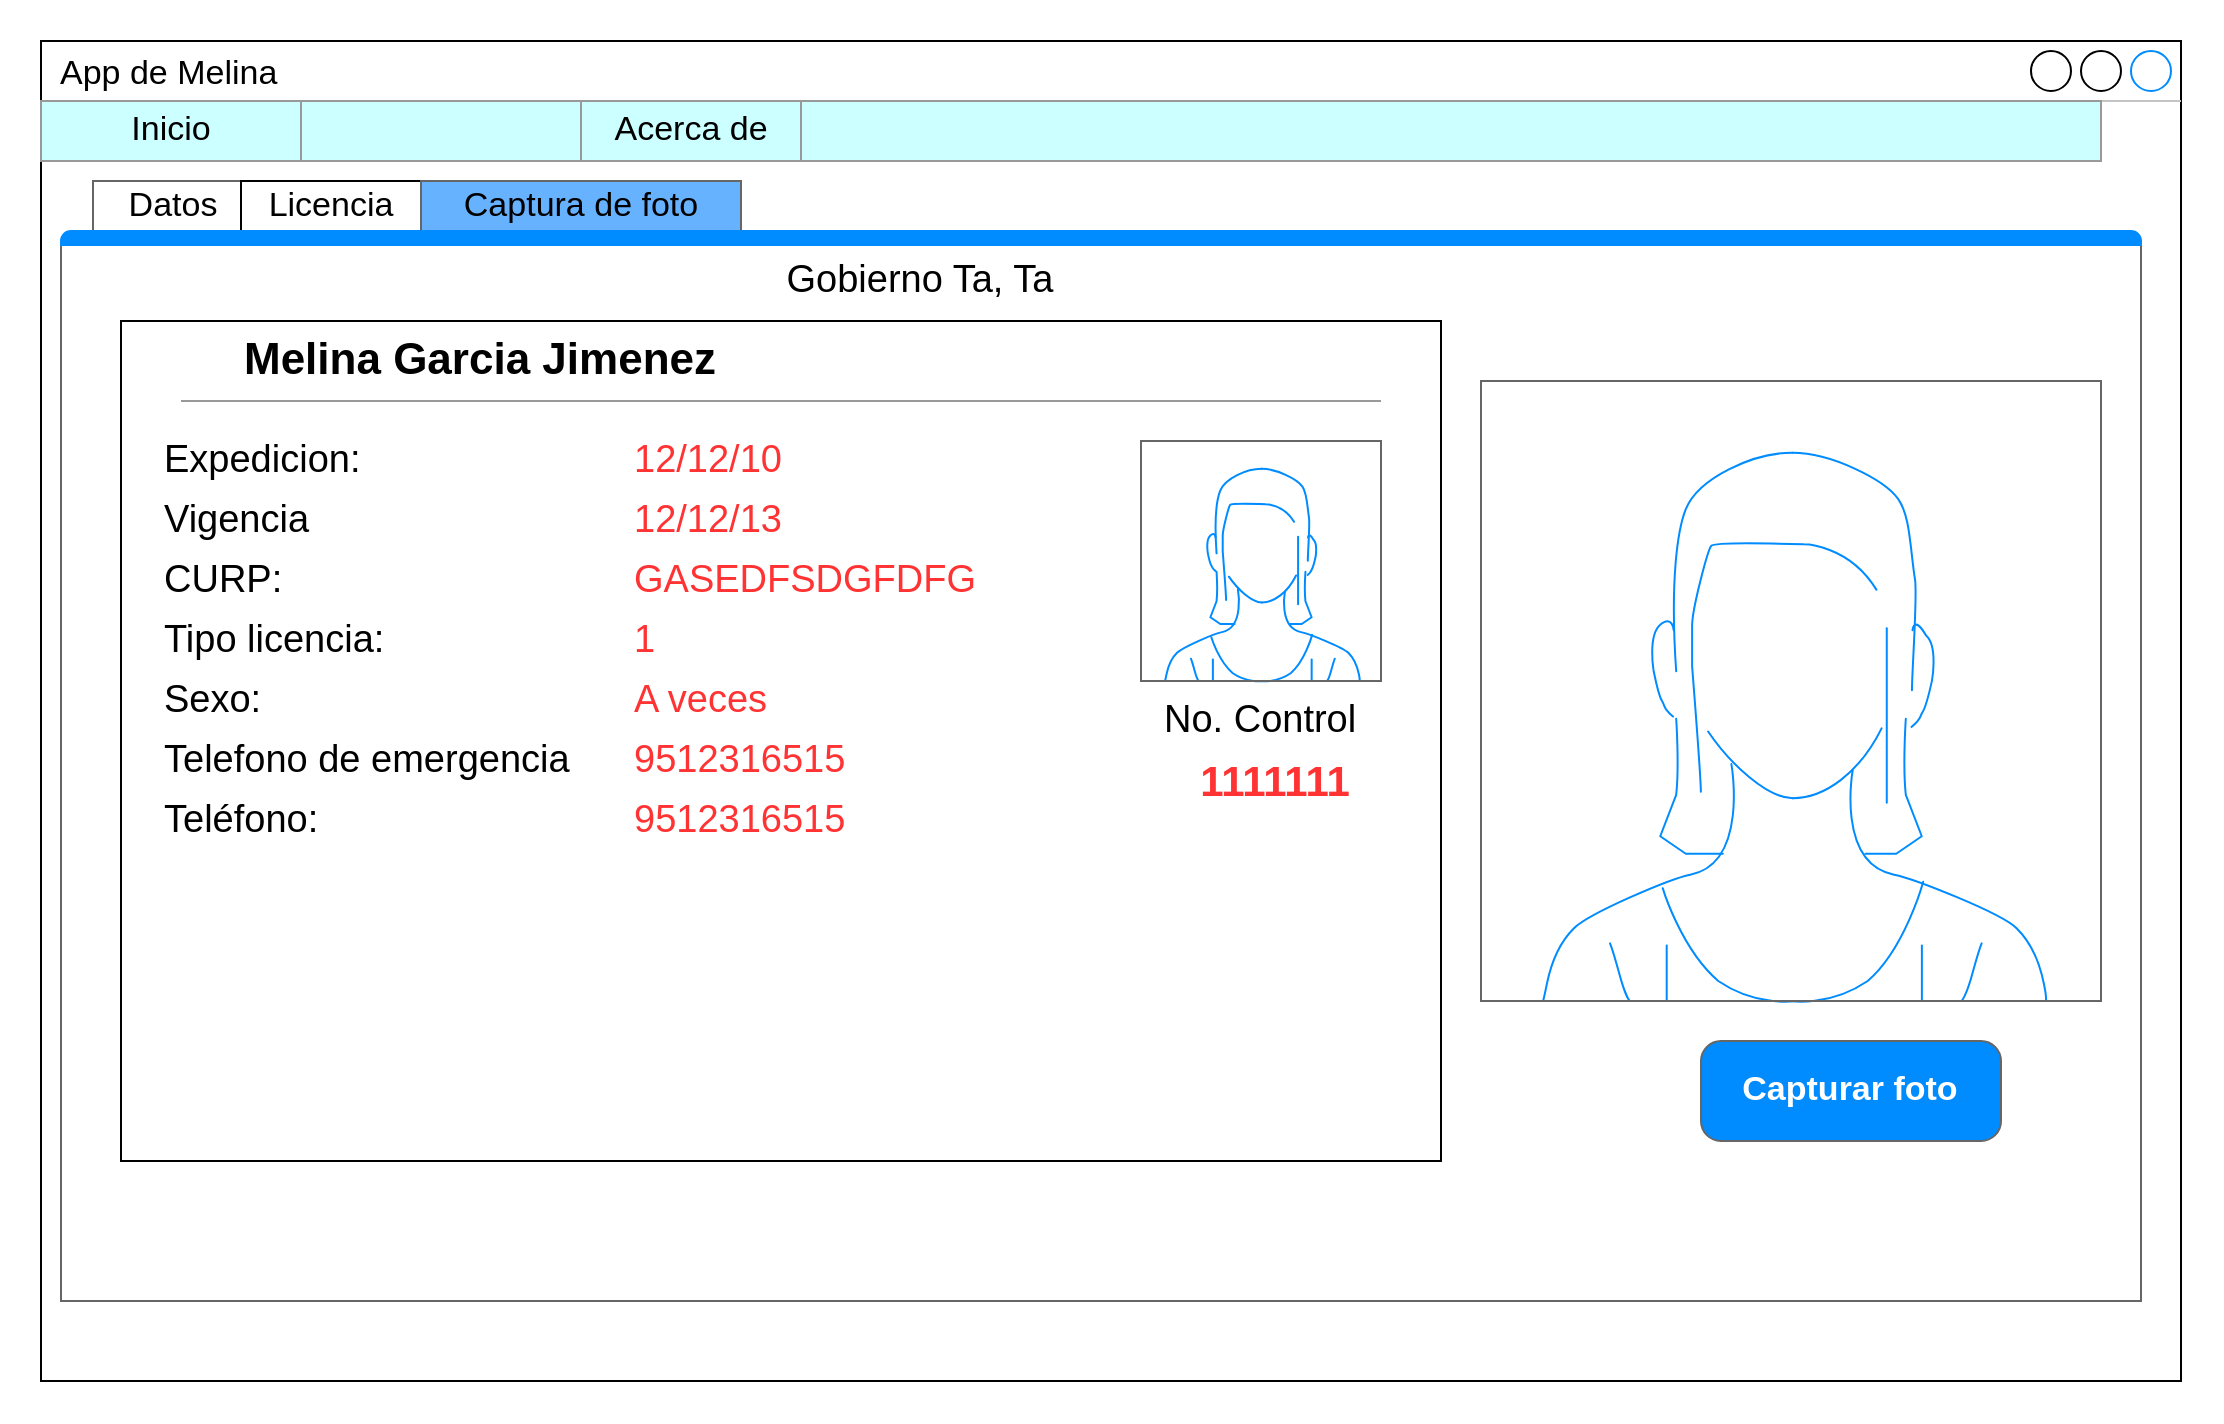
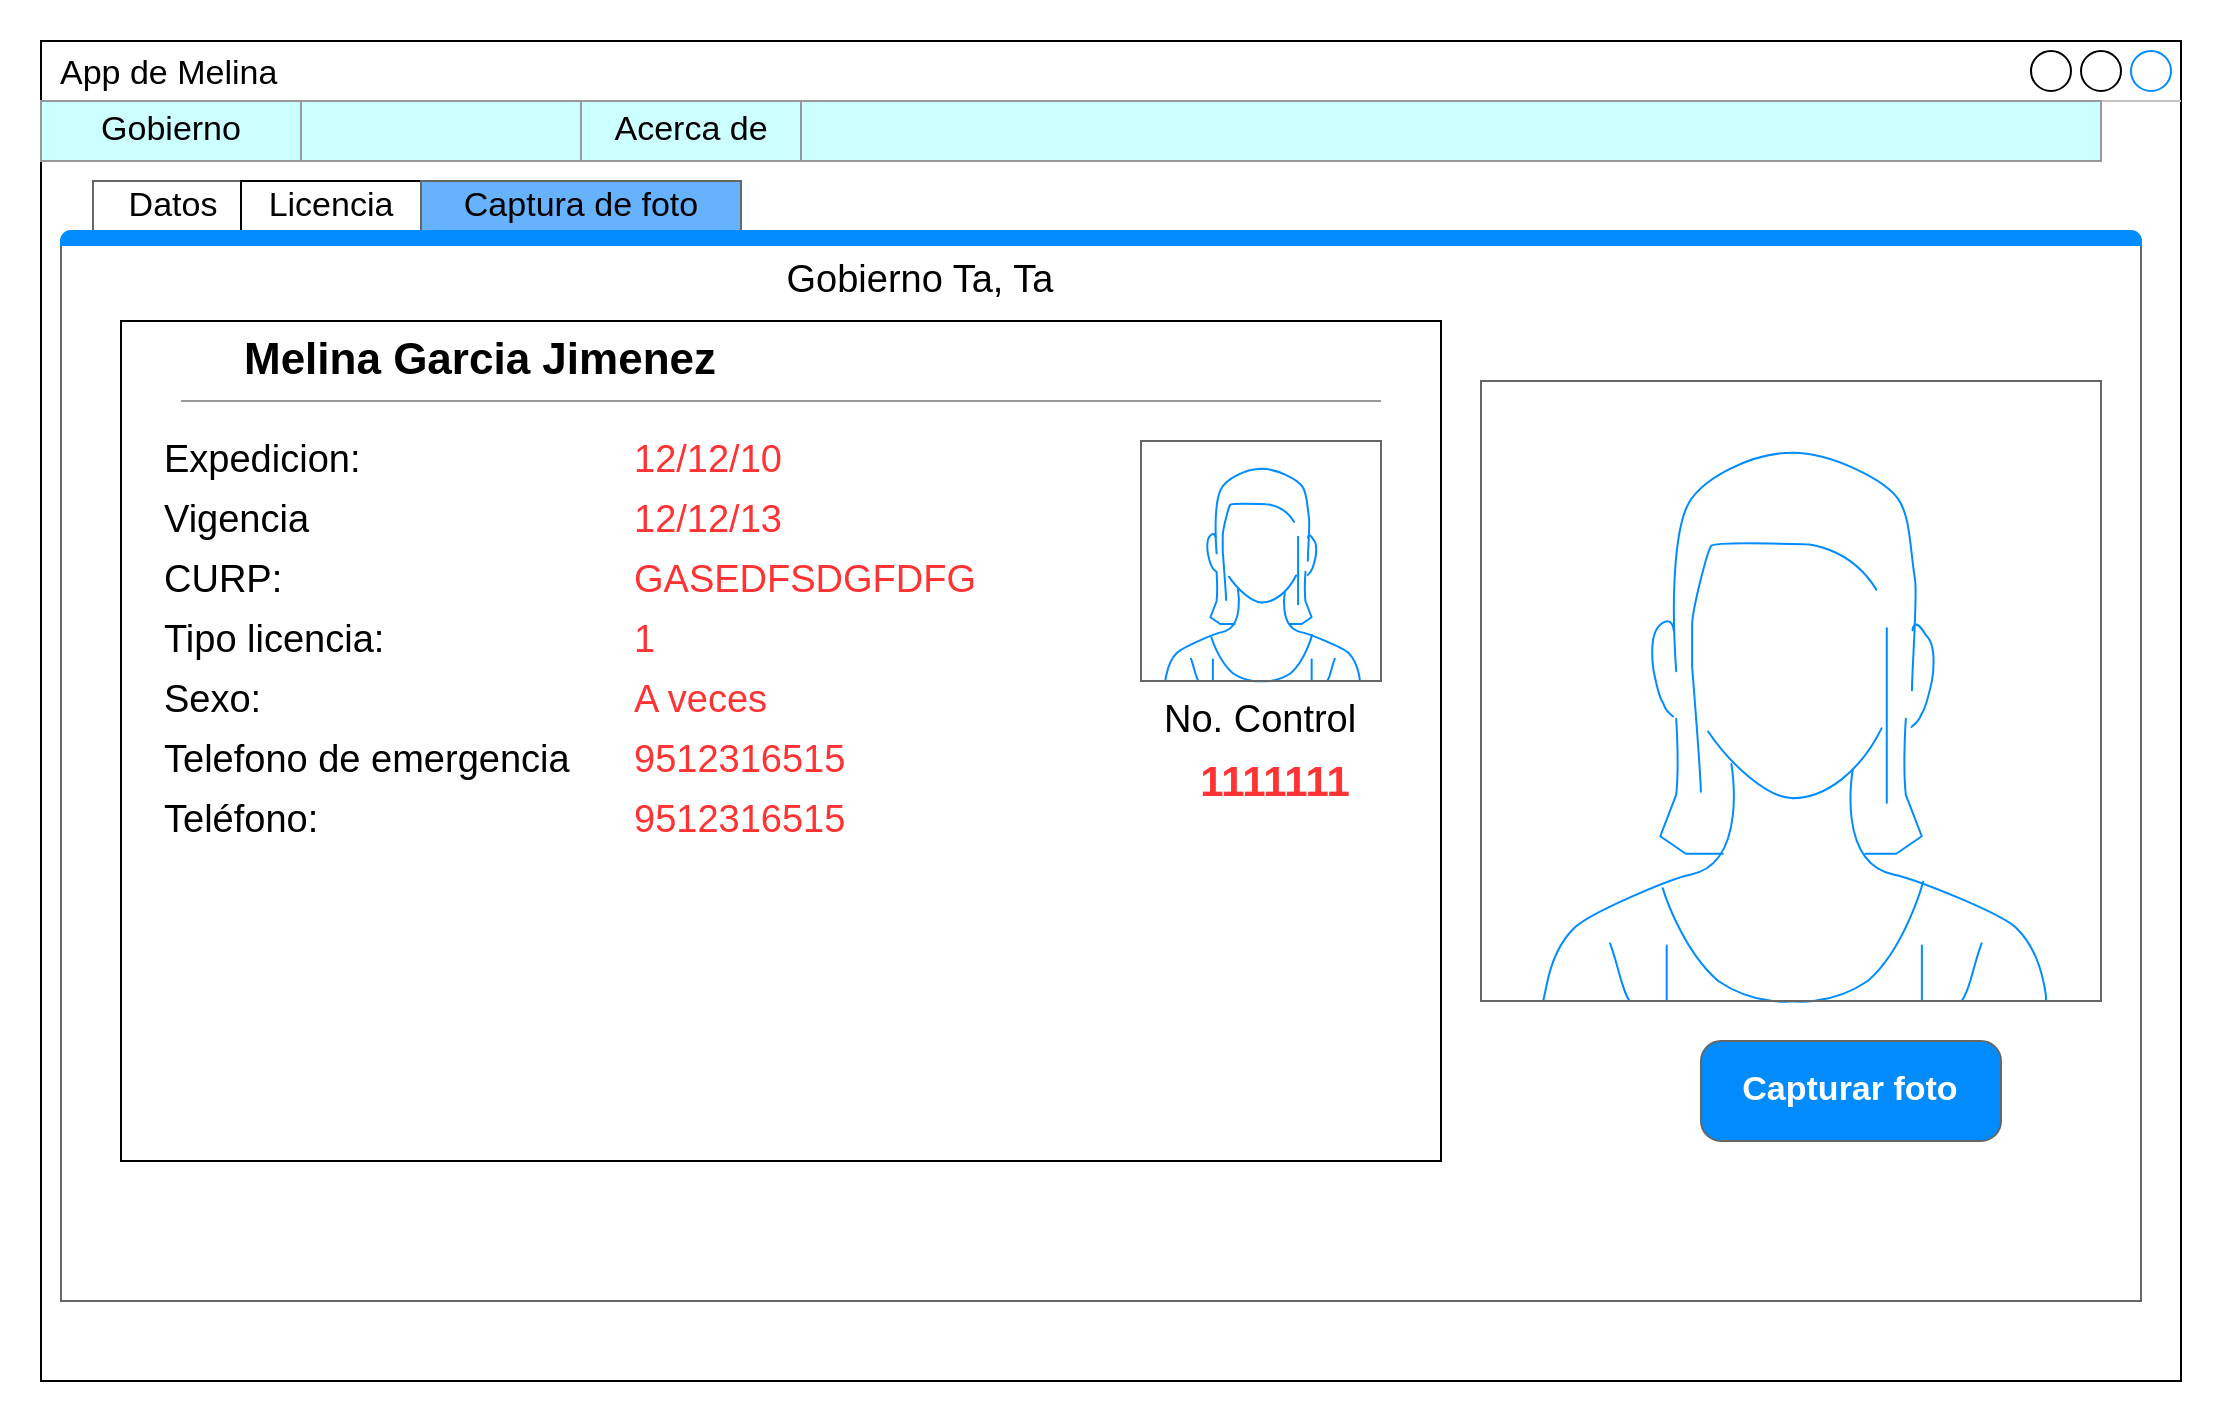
node "Inicio": label "Inicio" -> "Gobierno"
